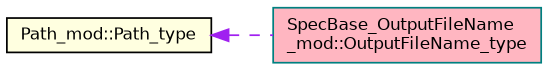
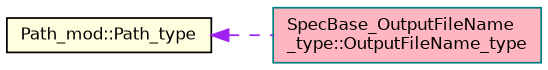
node "SpecBase_OutputFileName _mod::OutputFileName_type": label "SpecBase_OutputFileName _mod::OutputFileName_type" -> "SpecBase_OutputFileName _type::OutputFileName_type"
